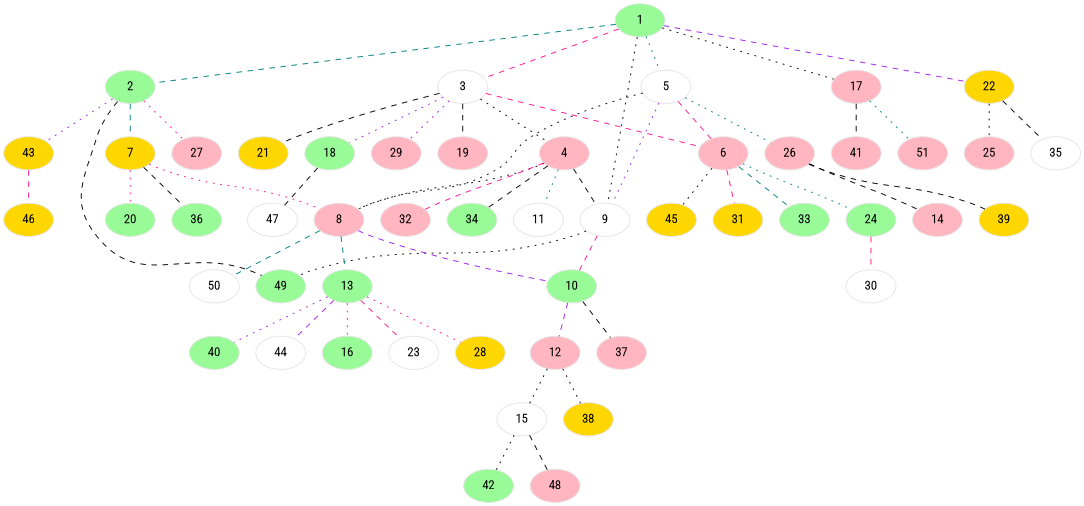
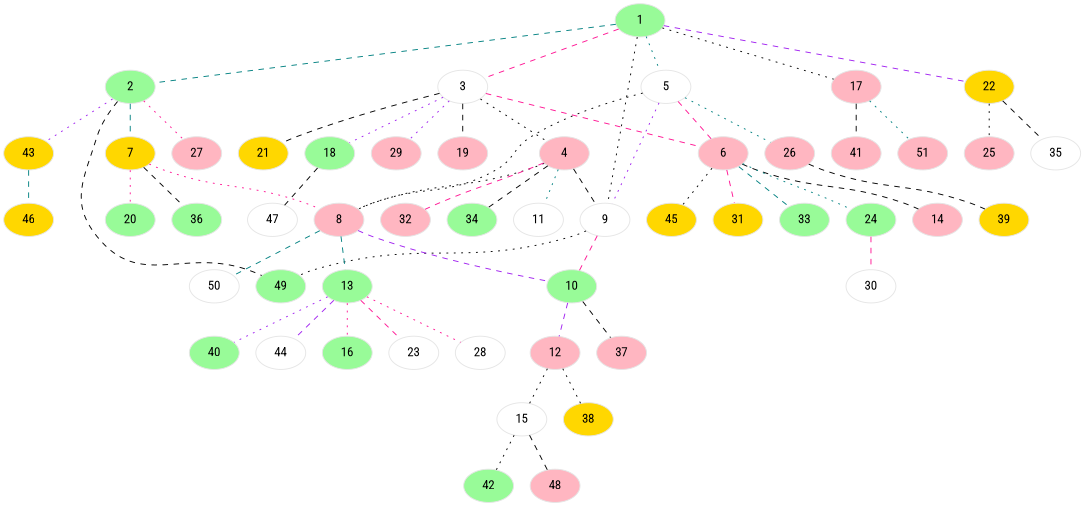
edge "43" -- "46": color deeppink -> teal
edge "26" -- "14": now "6" -- "14"
node "28": fillcolor gold -> white
